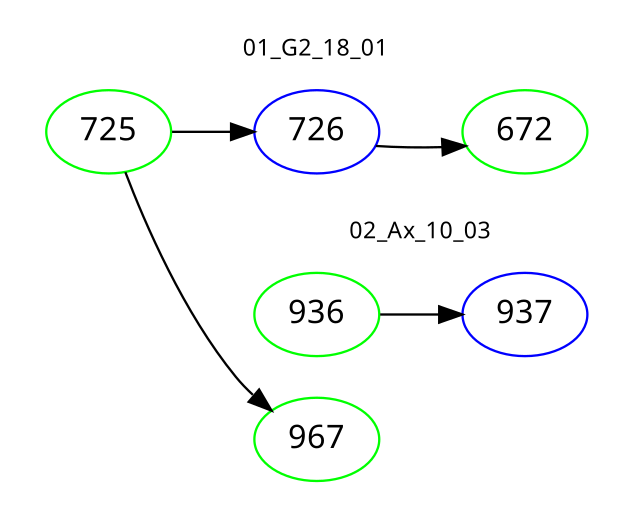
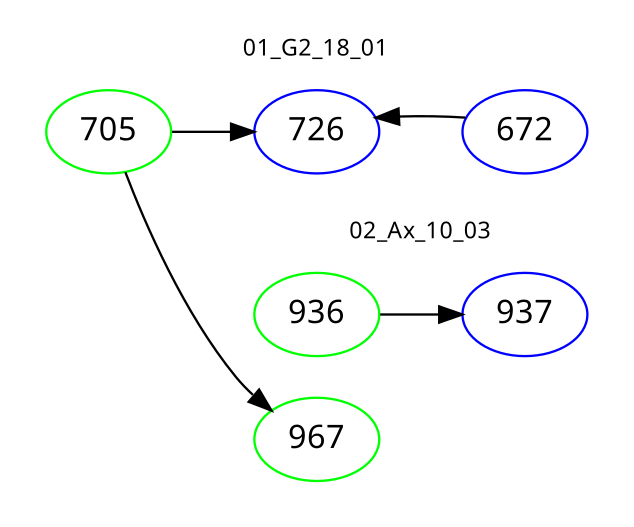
node "725": label "725" -> "705"
node "672": color green -> blue
edge "726" -> "672": reversed
